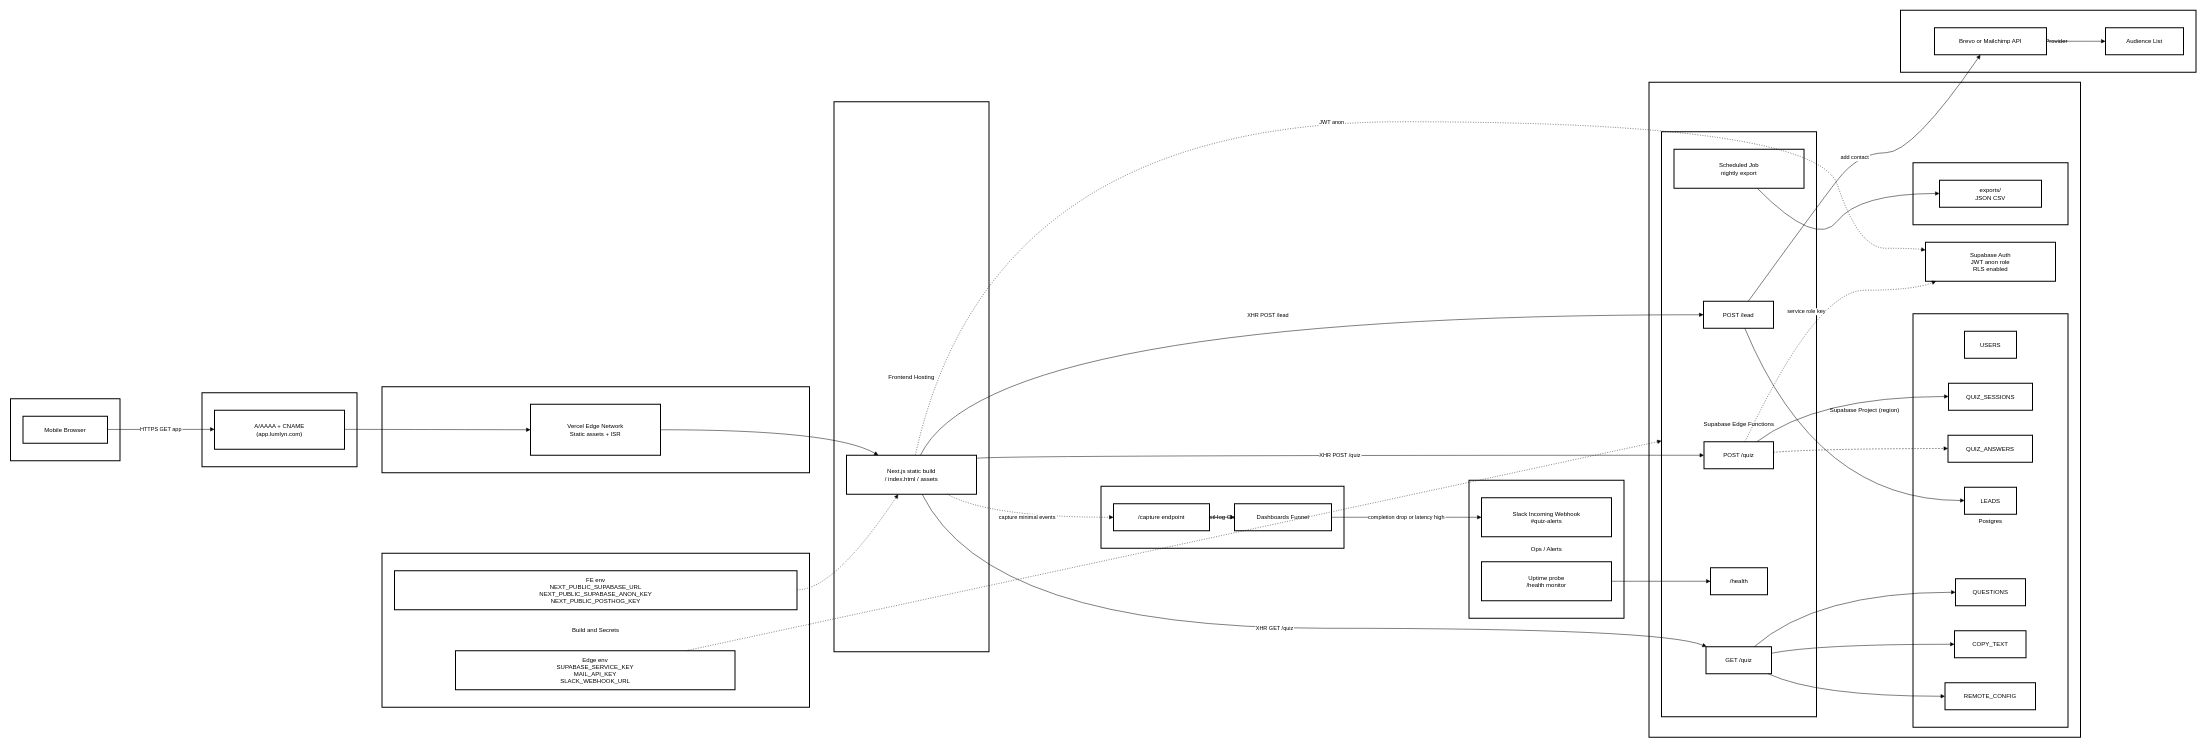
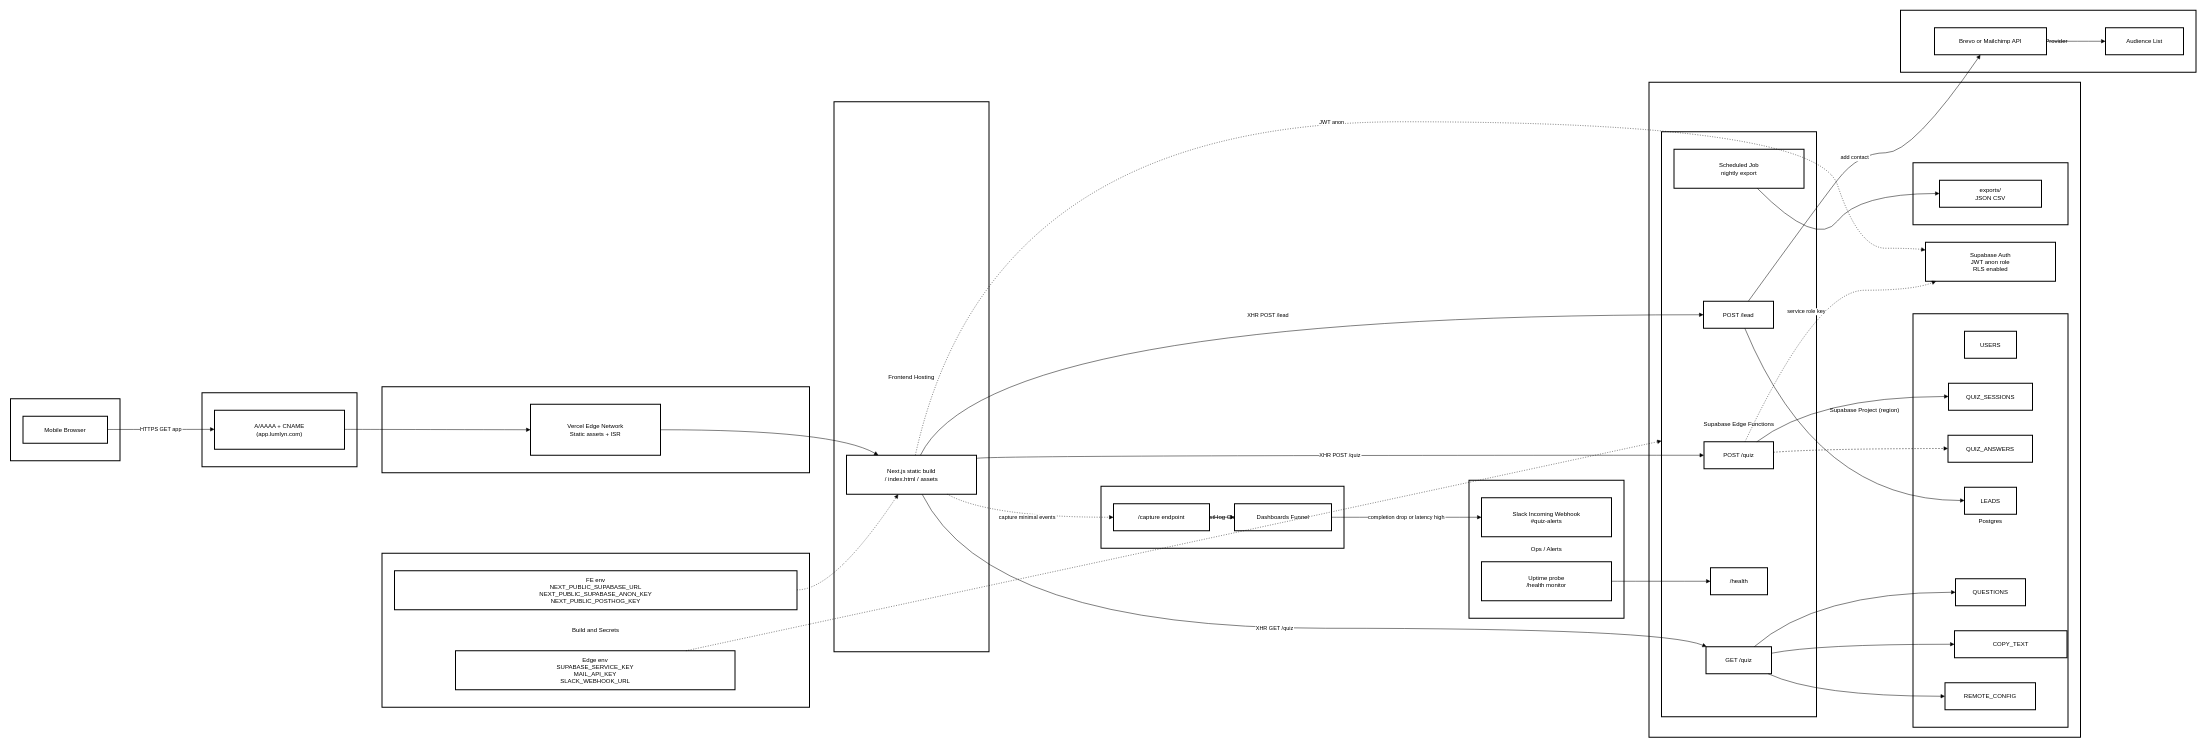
node "COPY_TEXT": size 72x27 -> 113x27
